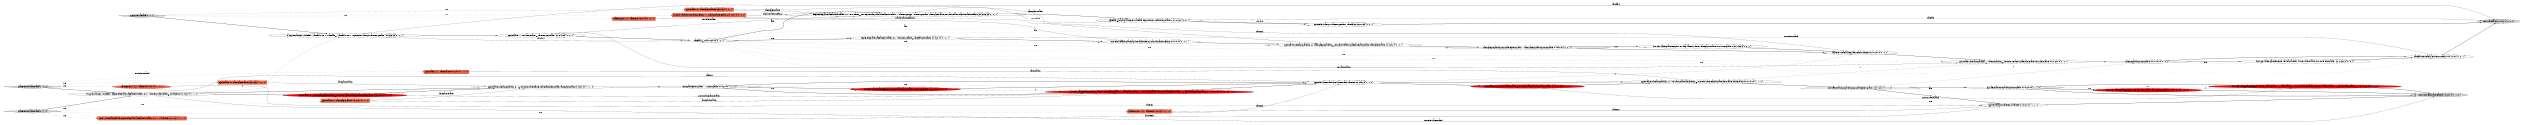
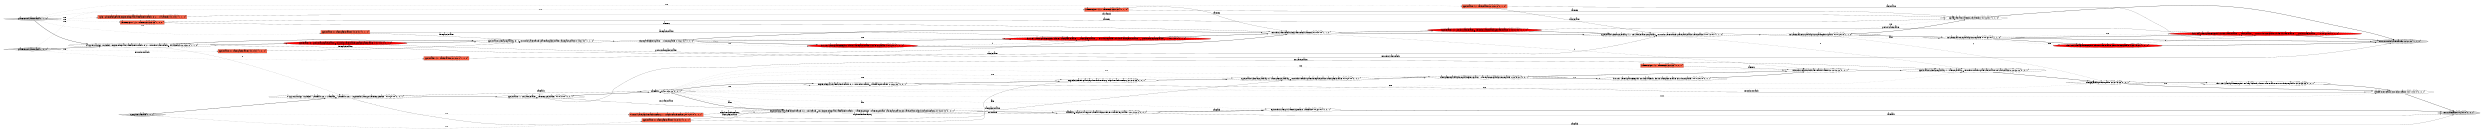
node "TypeSerializer<SV> stateSerializer@@@2@@@['0', '1', '0']": added
edge "tryRegisterStateTable['0', '0', '1']" -> "StateDescriptor<?,V> stateDesc@@@2@@@['0', '0', '1']": removed, label "true"
edge "updateRestoredStateMetaInfo['1', '0', '0']" -> "StateDescriptor<S,SV> stateDesc@@@2@@@['1', '0', '0']": now "updateRestoredStateMetaInfo['0', '1', '0']" -> "StateDescriptor<S,SV> stateDesc@@@2@@@['1', '0', '0']"
node "StateDescriptor<S,SV> stateDesc@@@2@@@['1', '0', '0']": shape ellipse -> box
edge "stateTable != null@@@5@@@['0', '0', '1']" -> "stateCompatibility.isIncompatible()@@@14@@@['0', '0', '1']": added, label "true"
